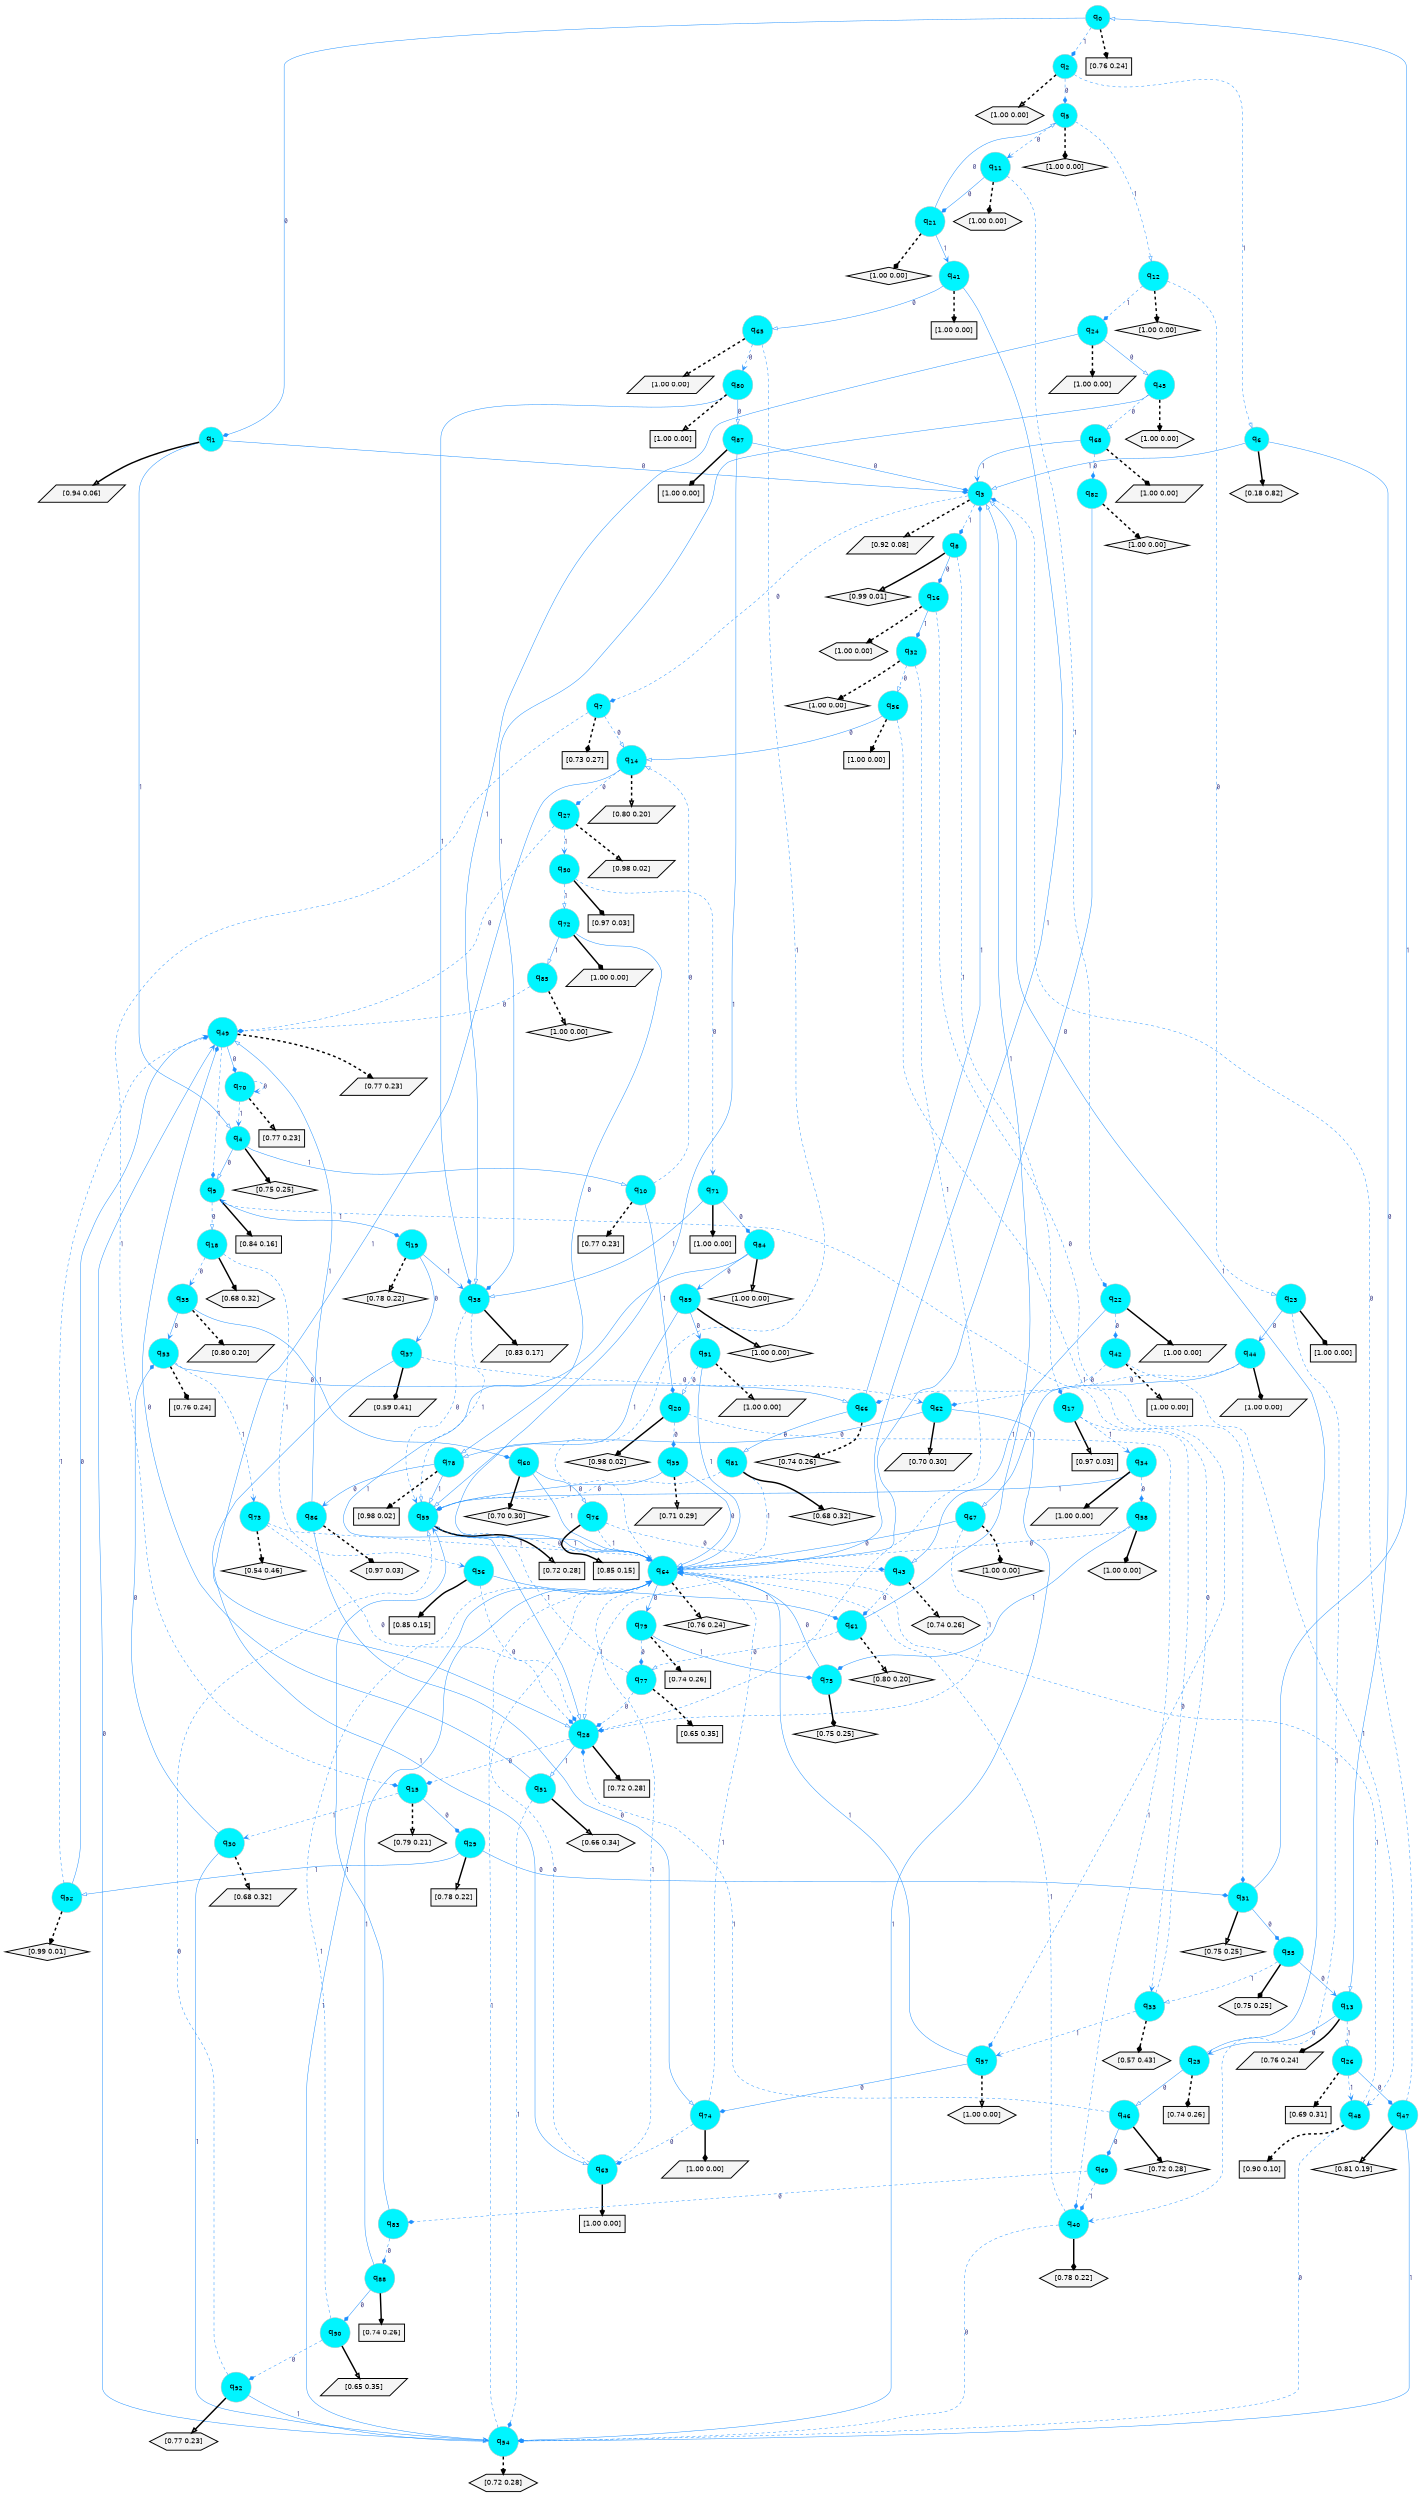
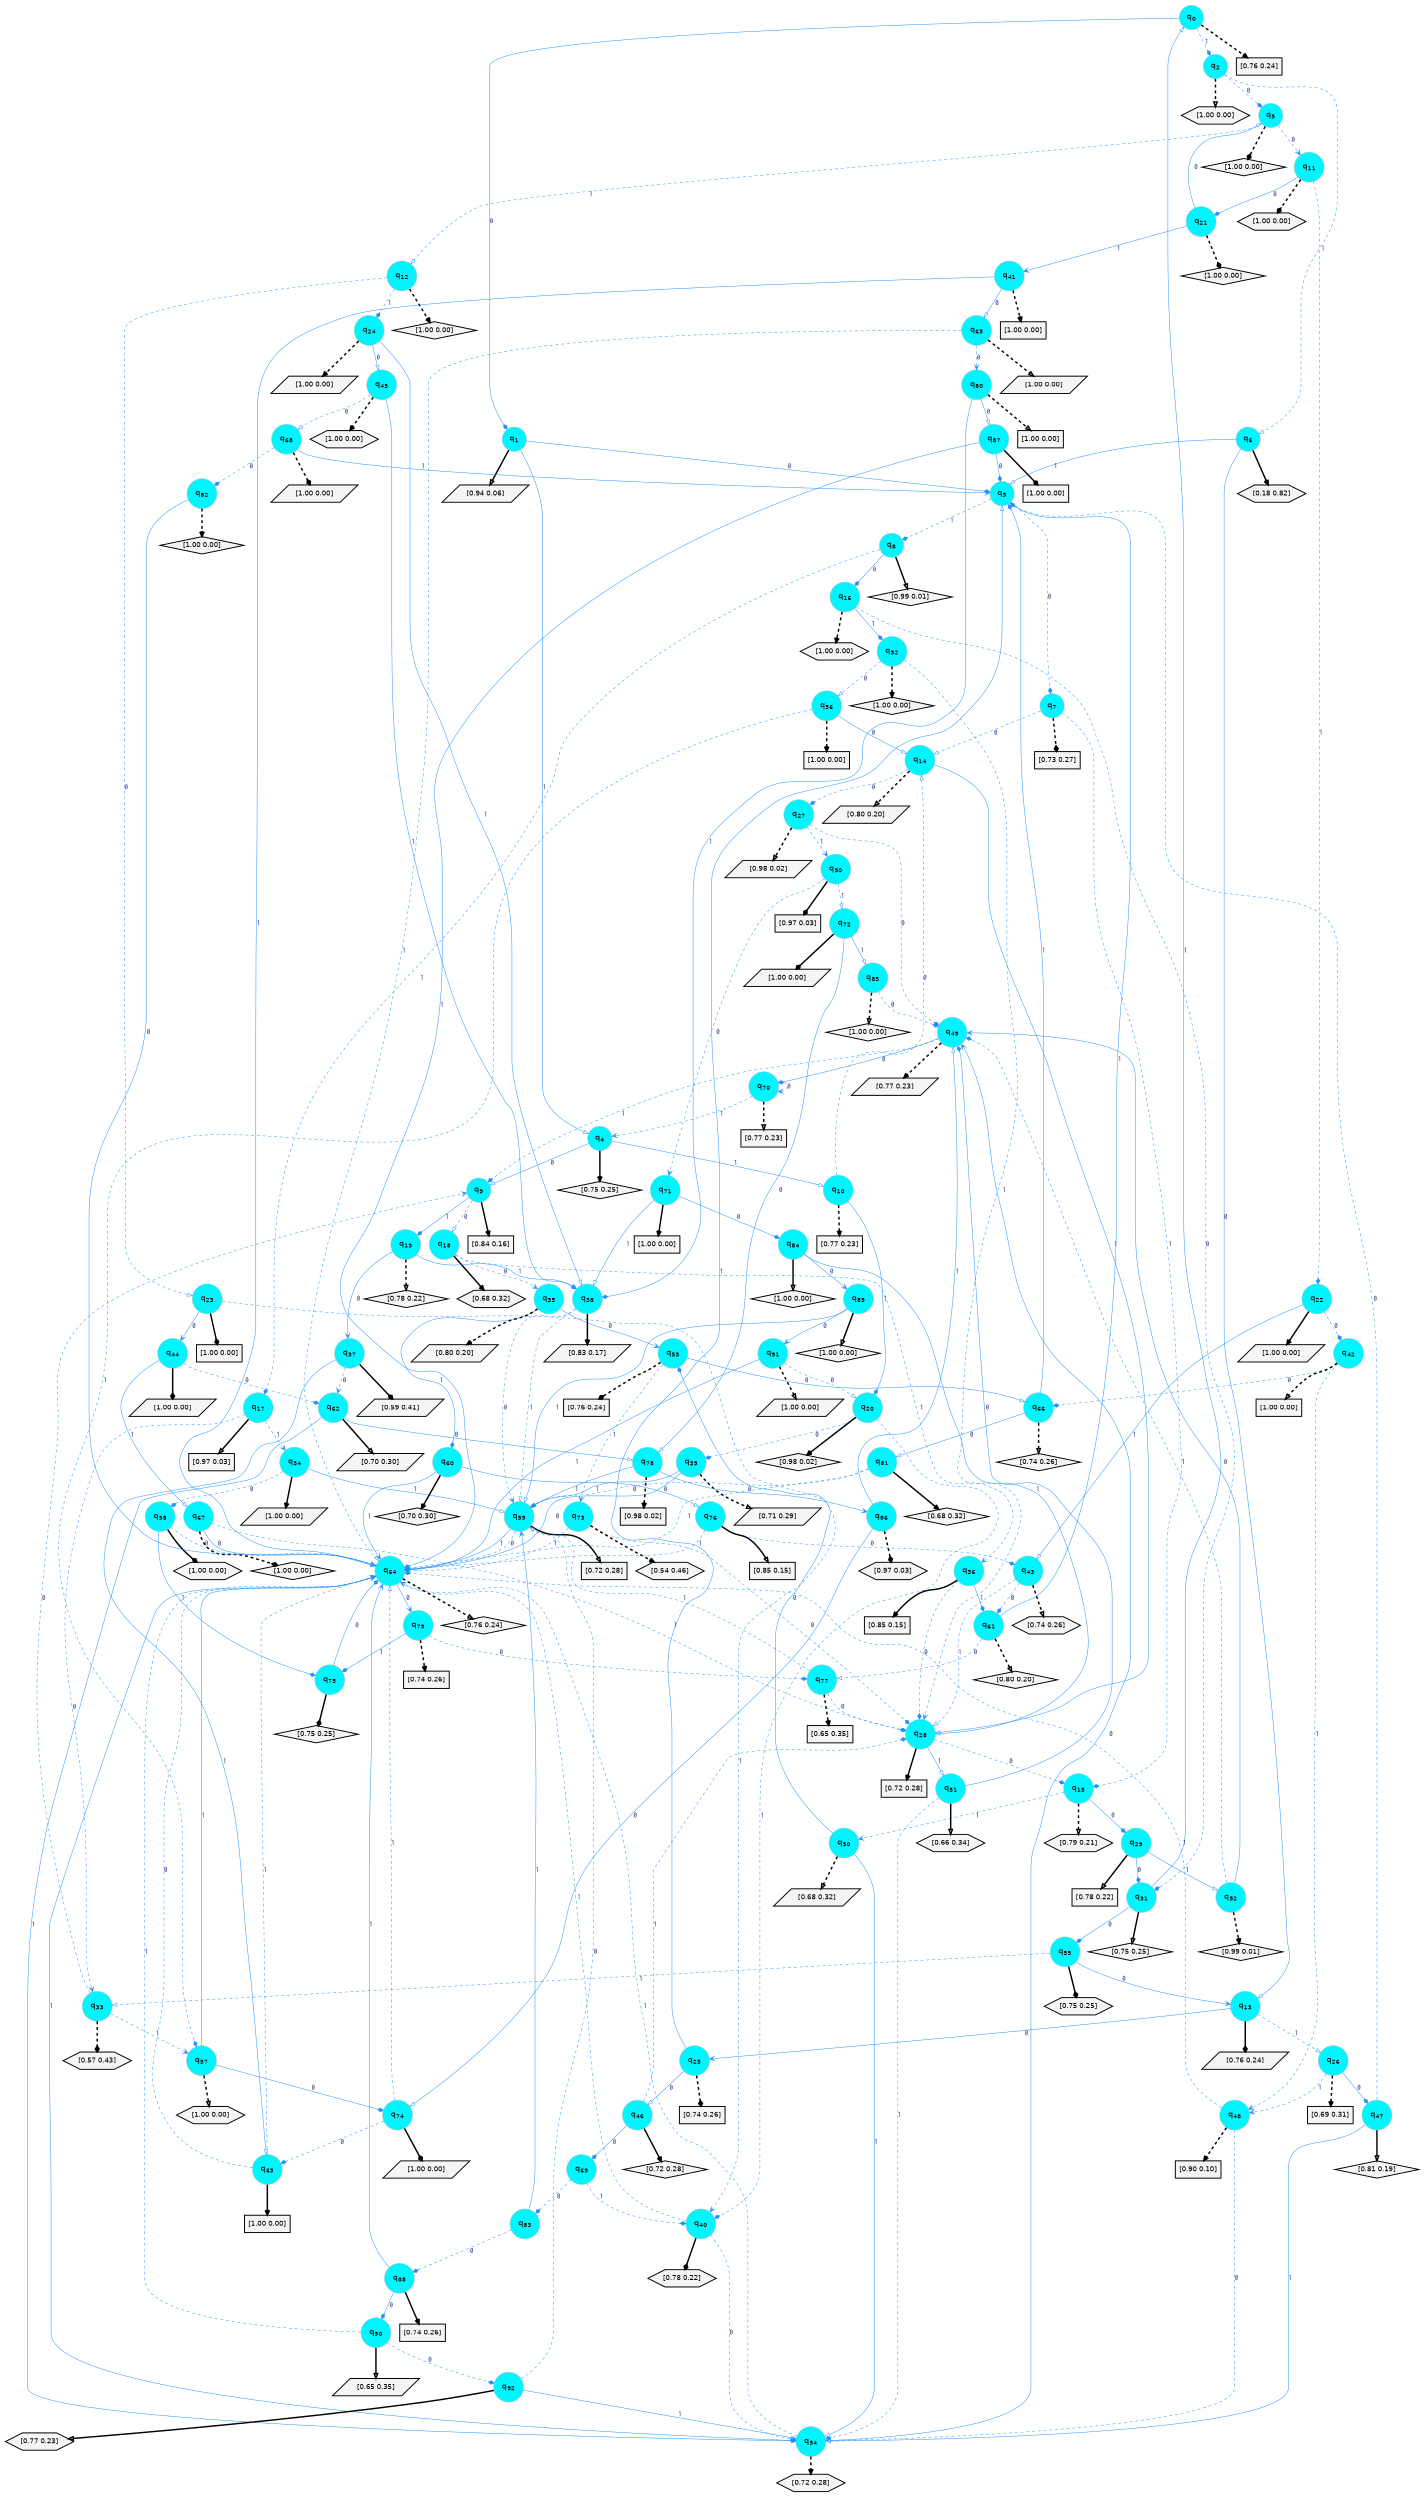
node "[0.92 0.08]": removed
node "[0.54 0.46]": shape diamond -> hexagon
